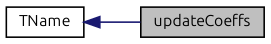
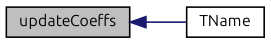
edge "updateCoeffs" -> "TName": reversed
